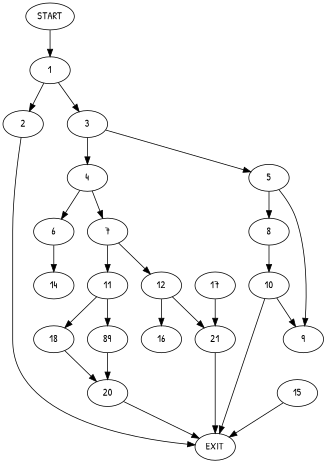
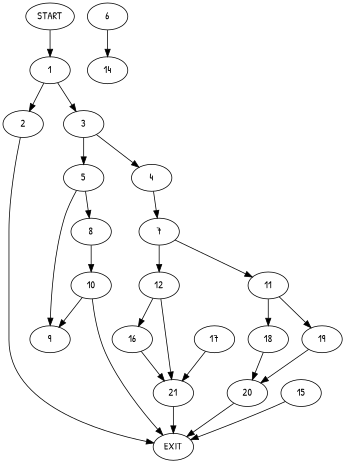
edge "4" -> "6": removed
node "89": label "89" -> "19"
edge "16" -> "21": added
